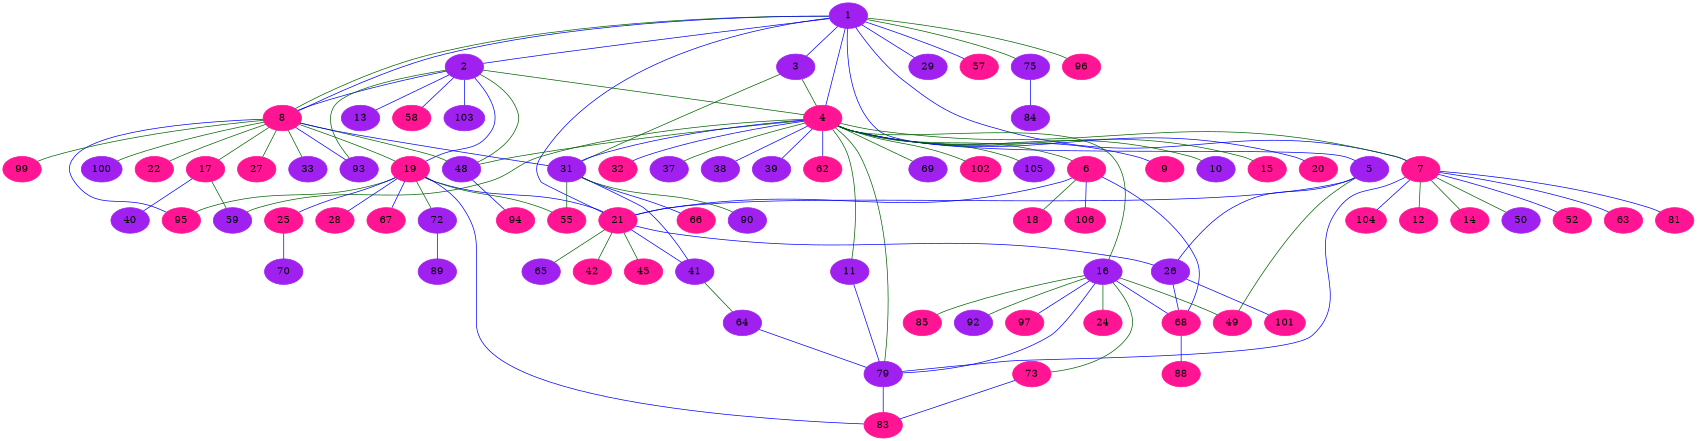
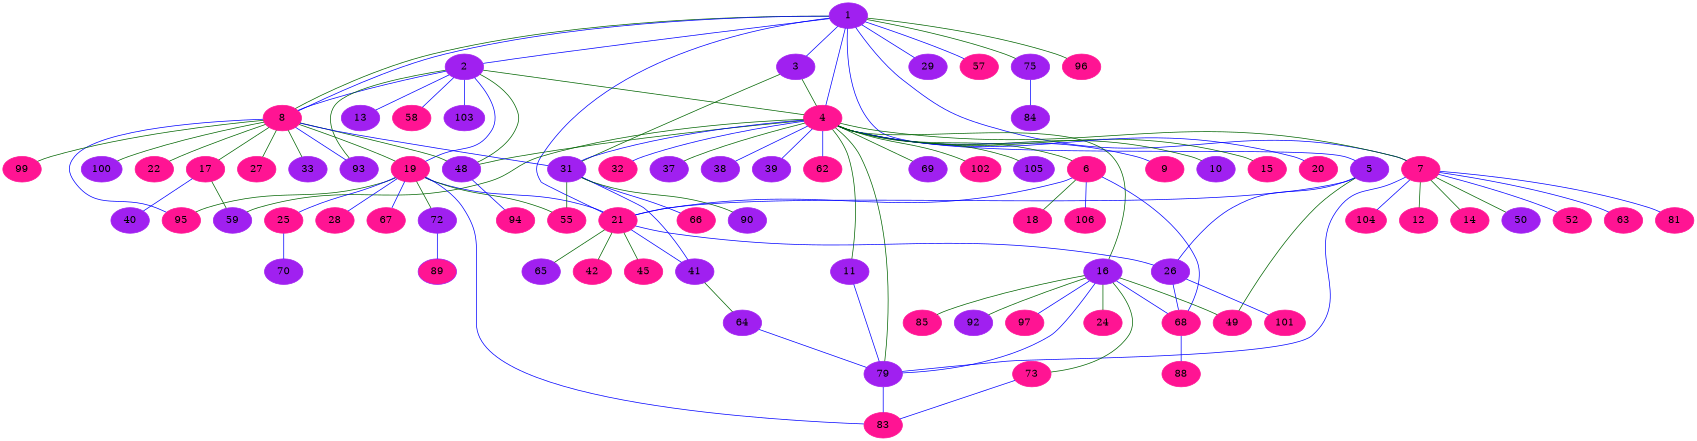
node "89": fillcolor purple -> deeppink
